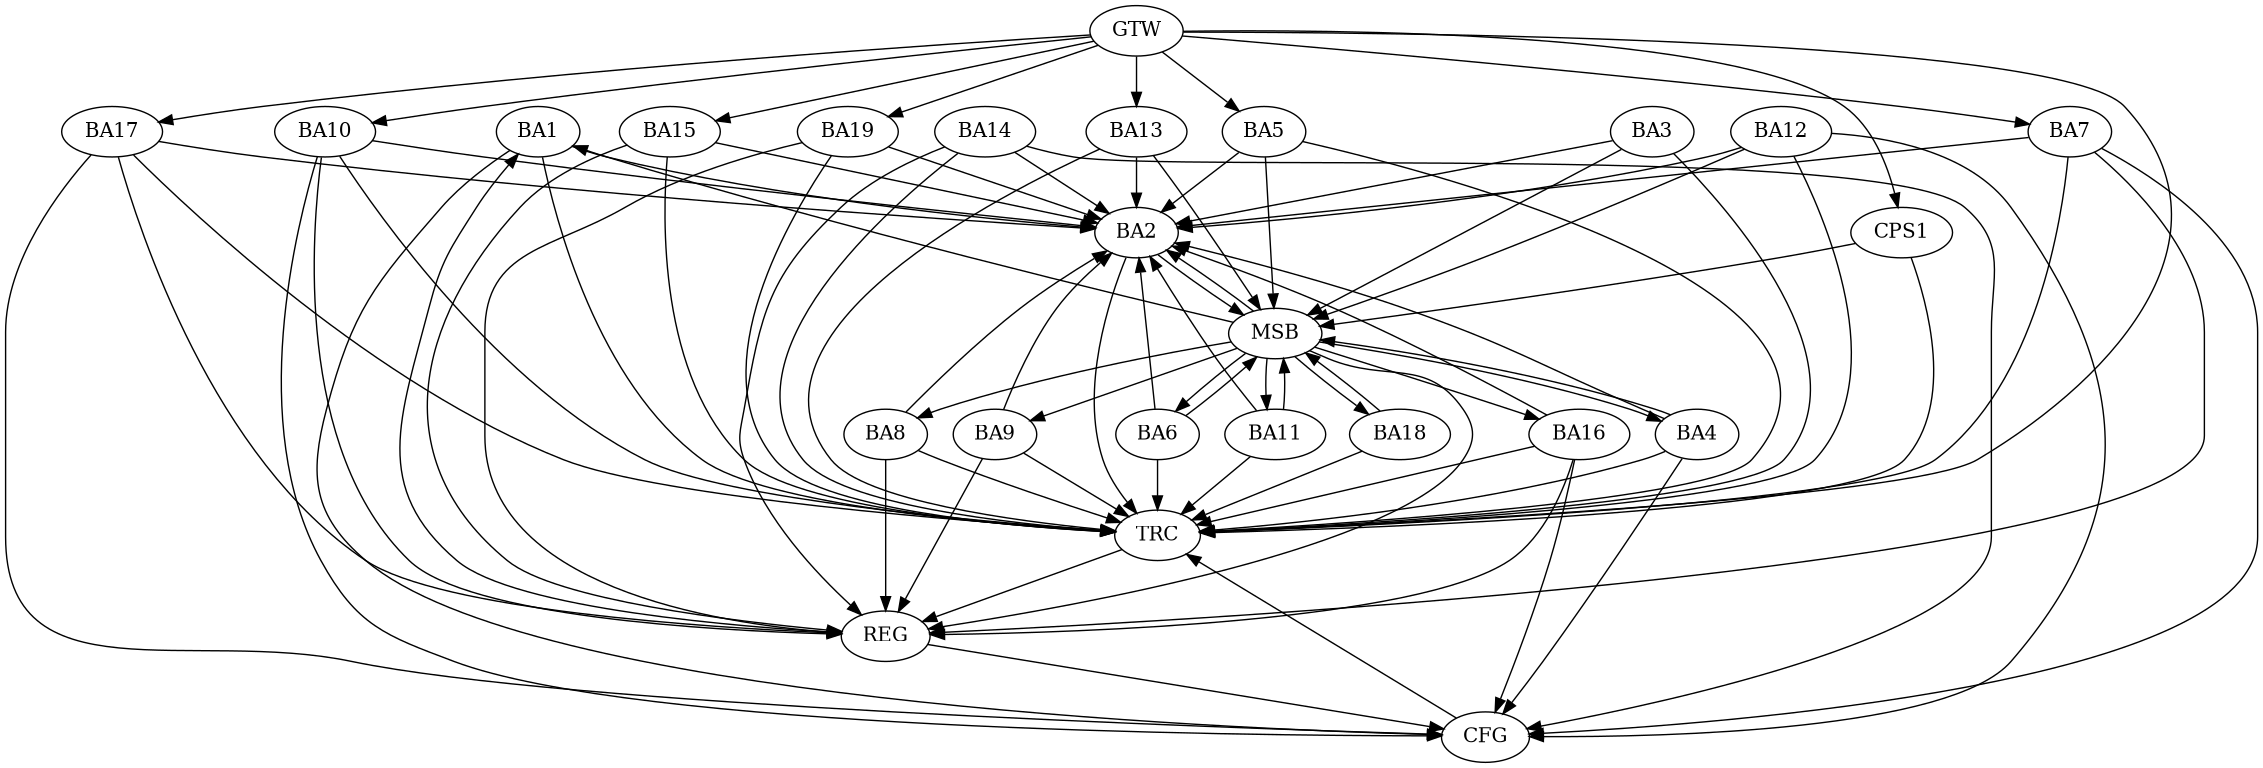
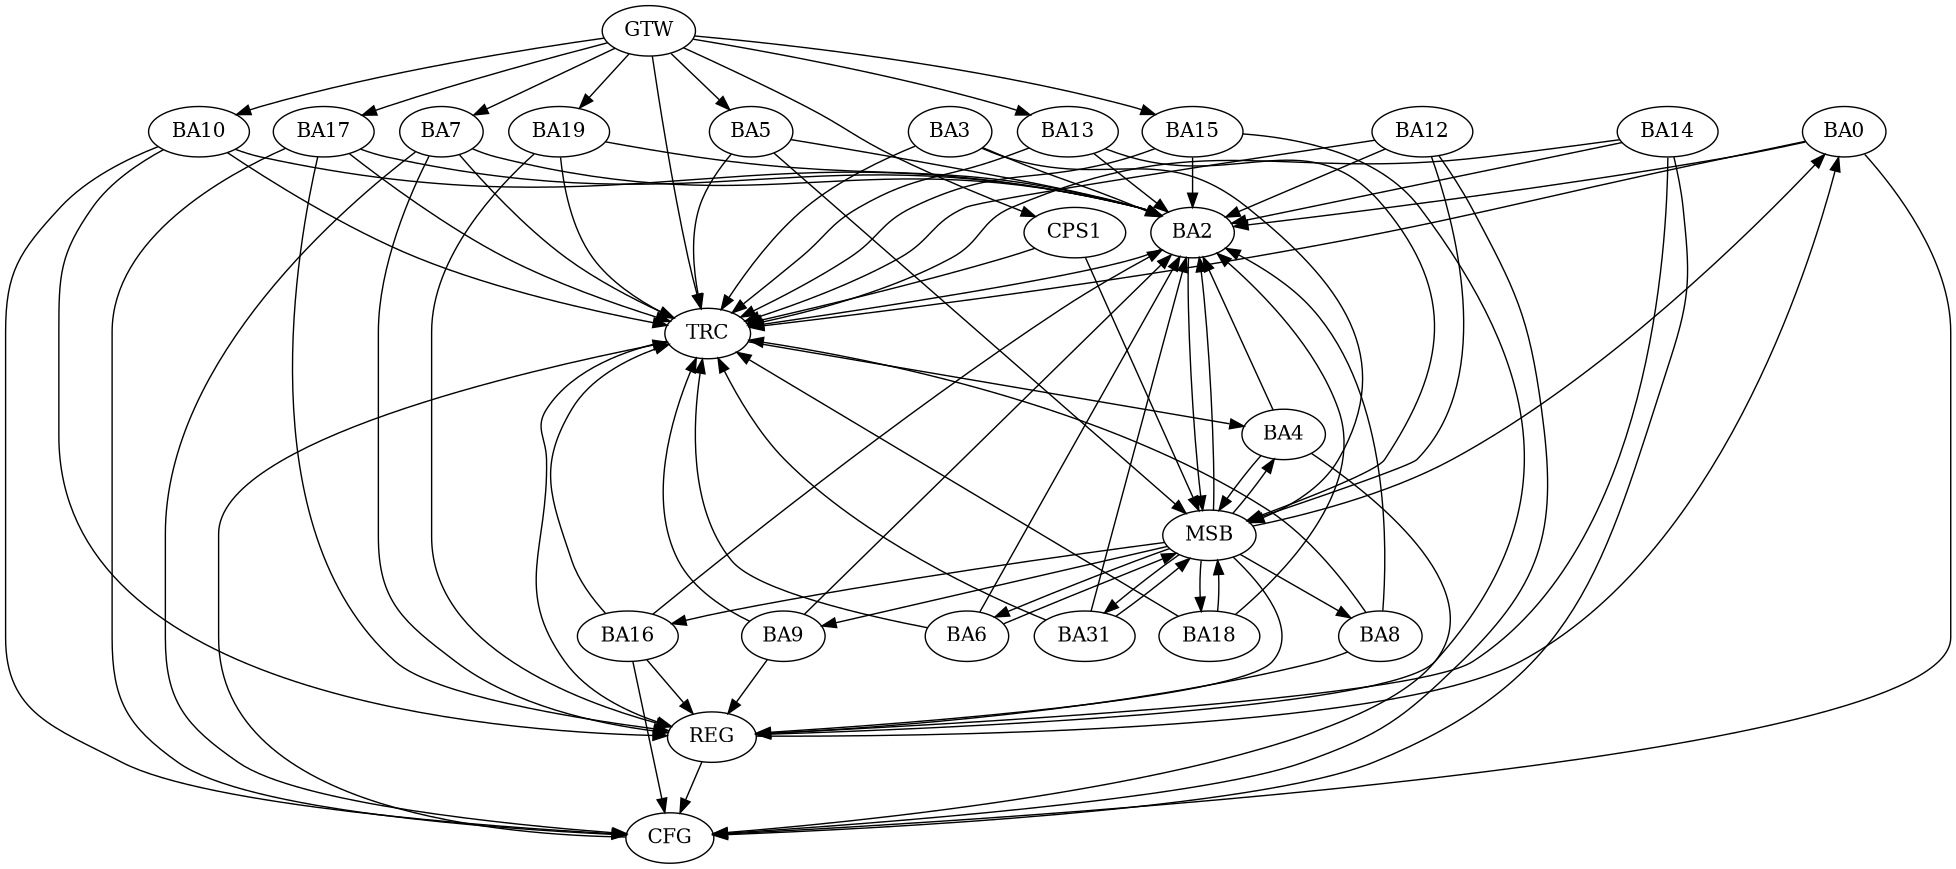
node "BA1": label "BA1" -> "BA0"
edge "BA18" -> "BA2": added
node "BA11": label "BA11" -> "BA31"
edge "BA4" -> "TRC": reversed
